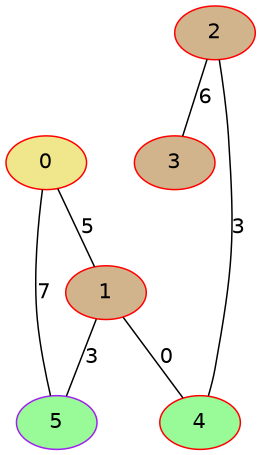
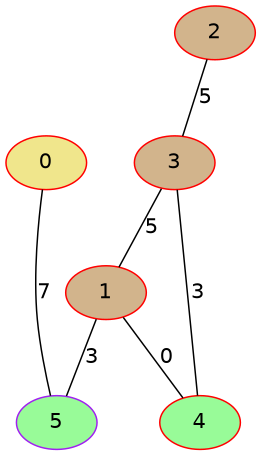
edge "2" -- "3": label "6" -> "5"
edge "0" -- "1": now "3" -- "1"
edge "2" -- "4": now "3" -- "4"
